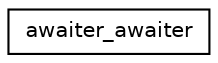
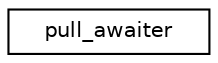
node "awaiter_awaiter": label "awaiter_awaiter" -> "pull_awaiter"
